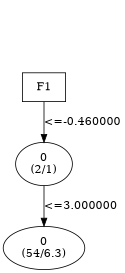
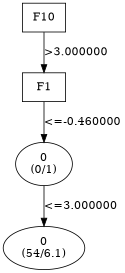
node "F10": added
node "0 (2/1)": label "0 (2/1)" -> "0 (0/1)"
node "0 (54/6.3)": label "0 (54/6.3)" -> "0 (54/6.1)"
